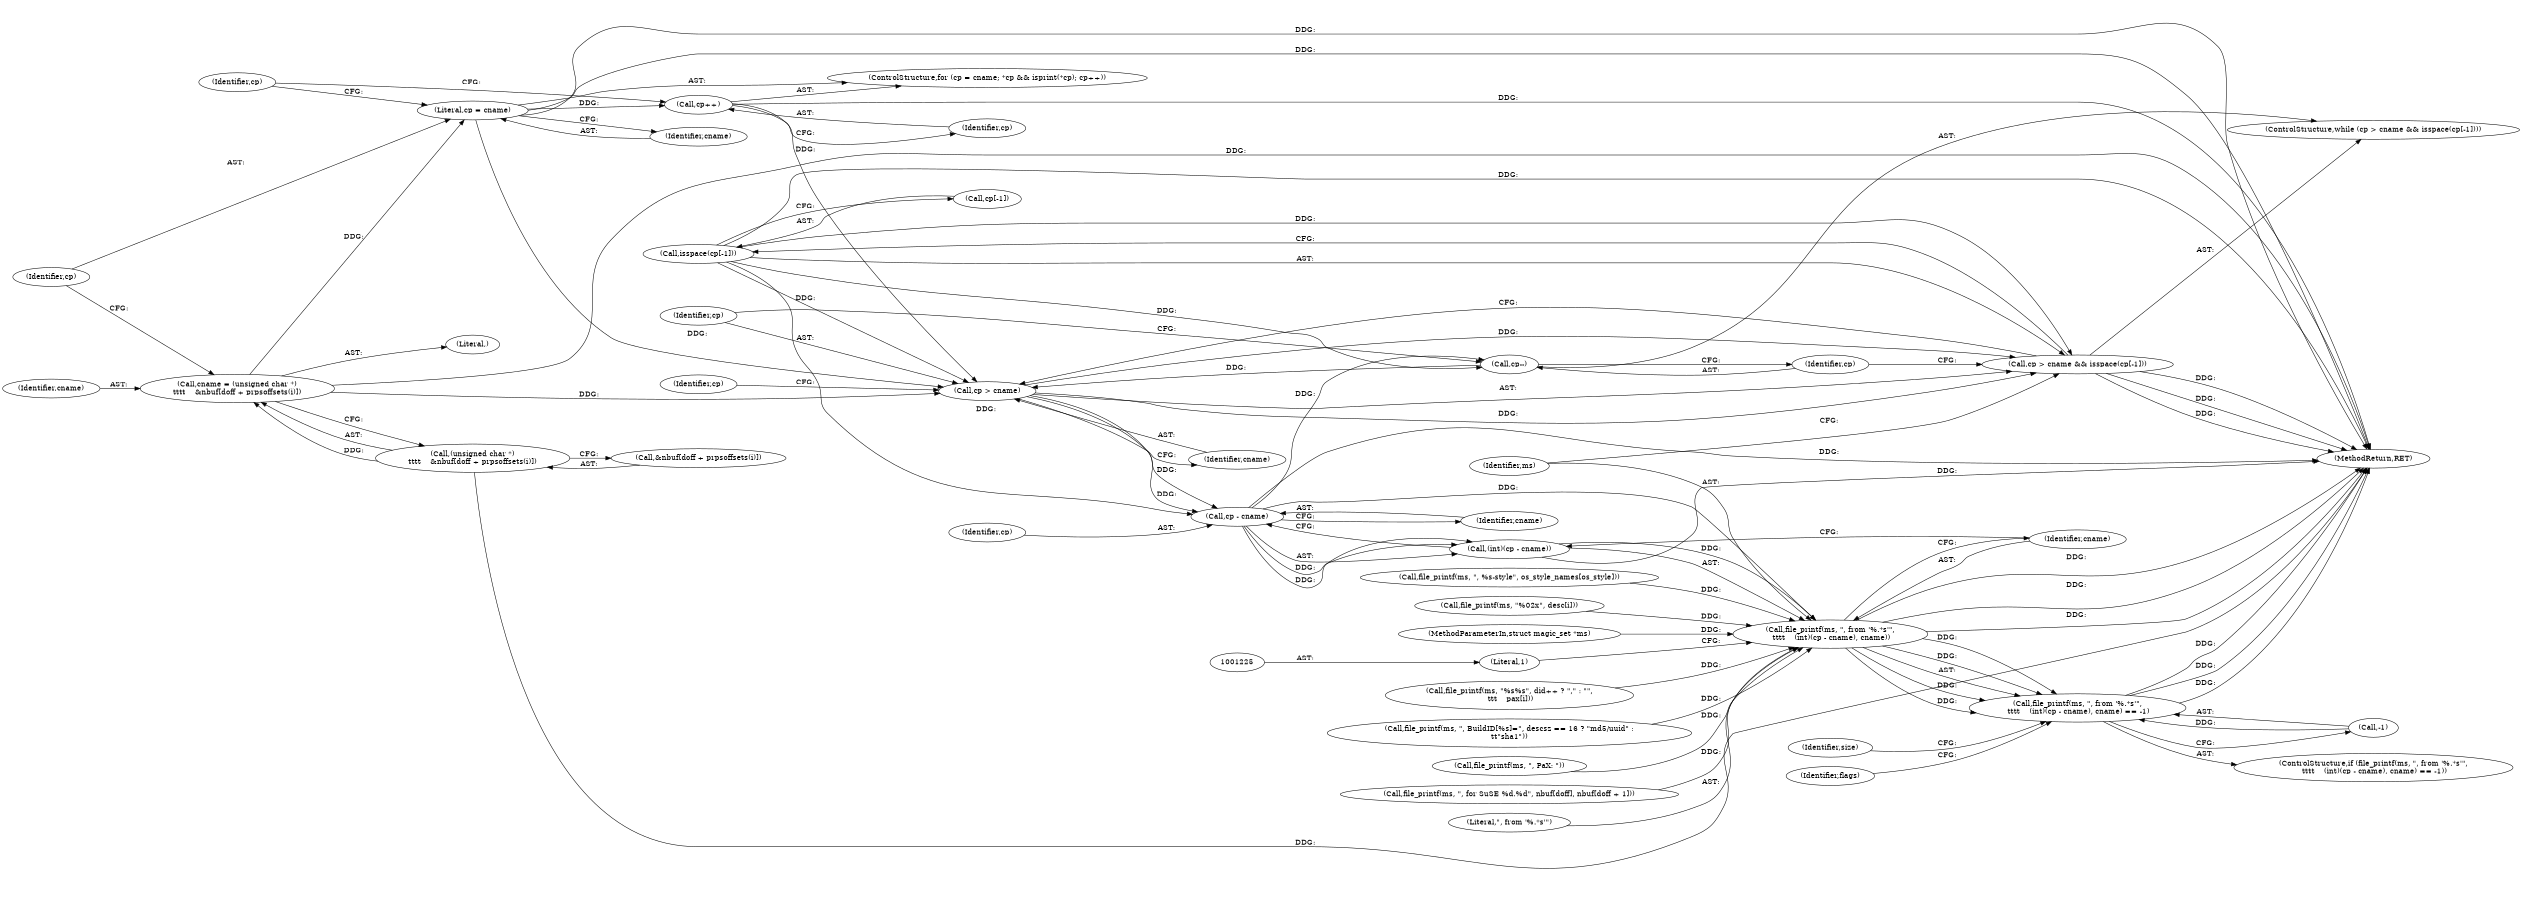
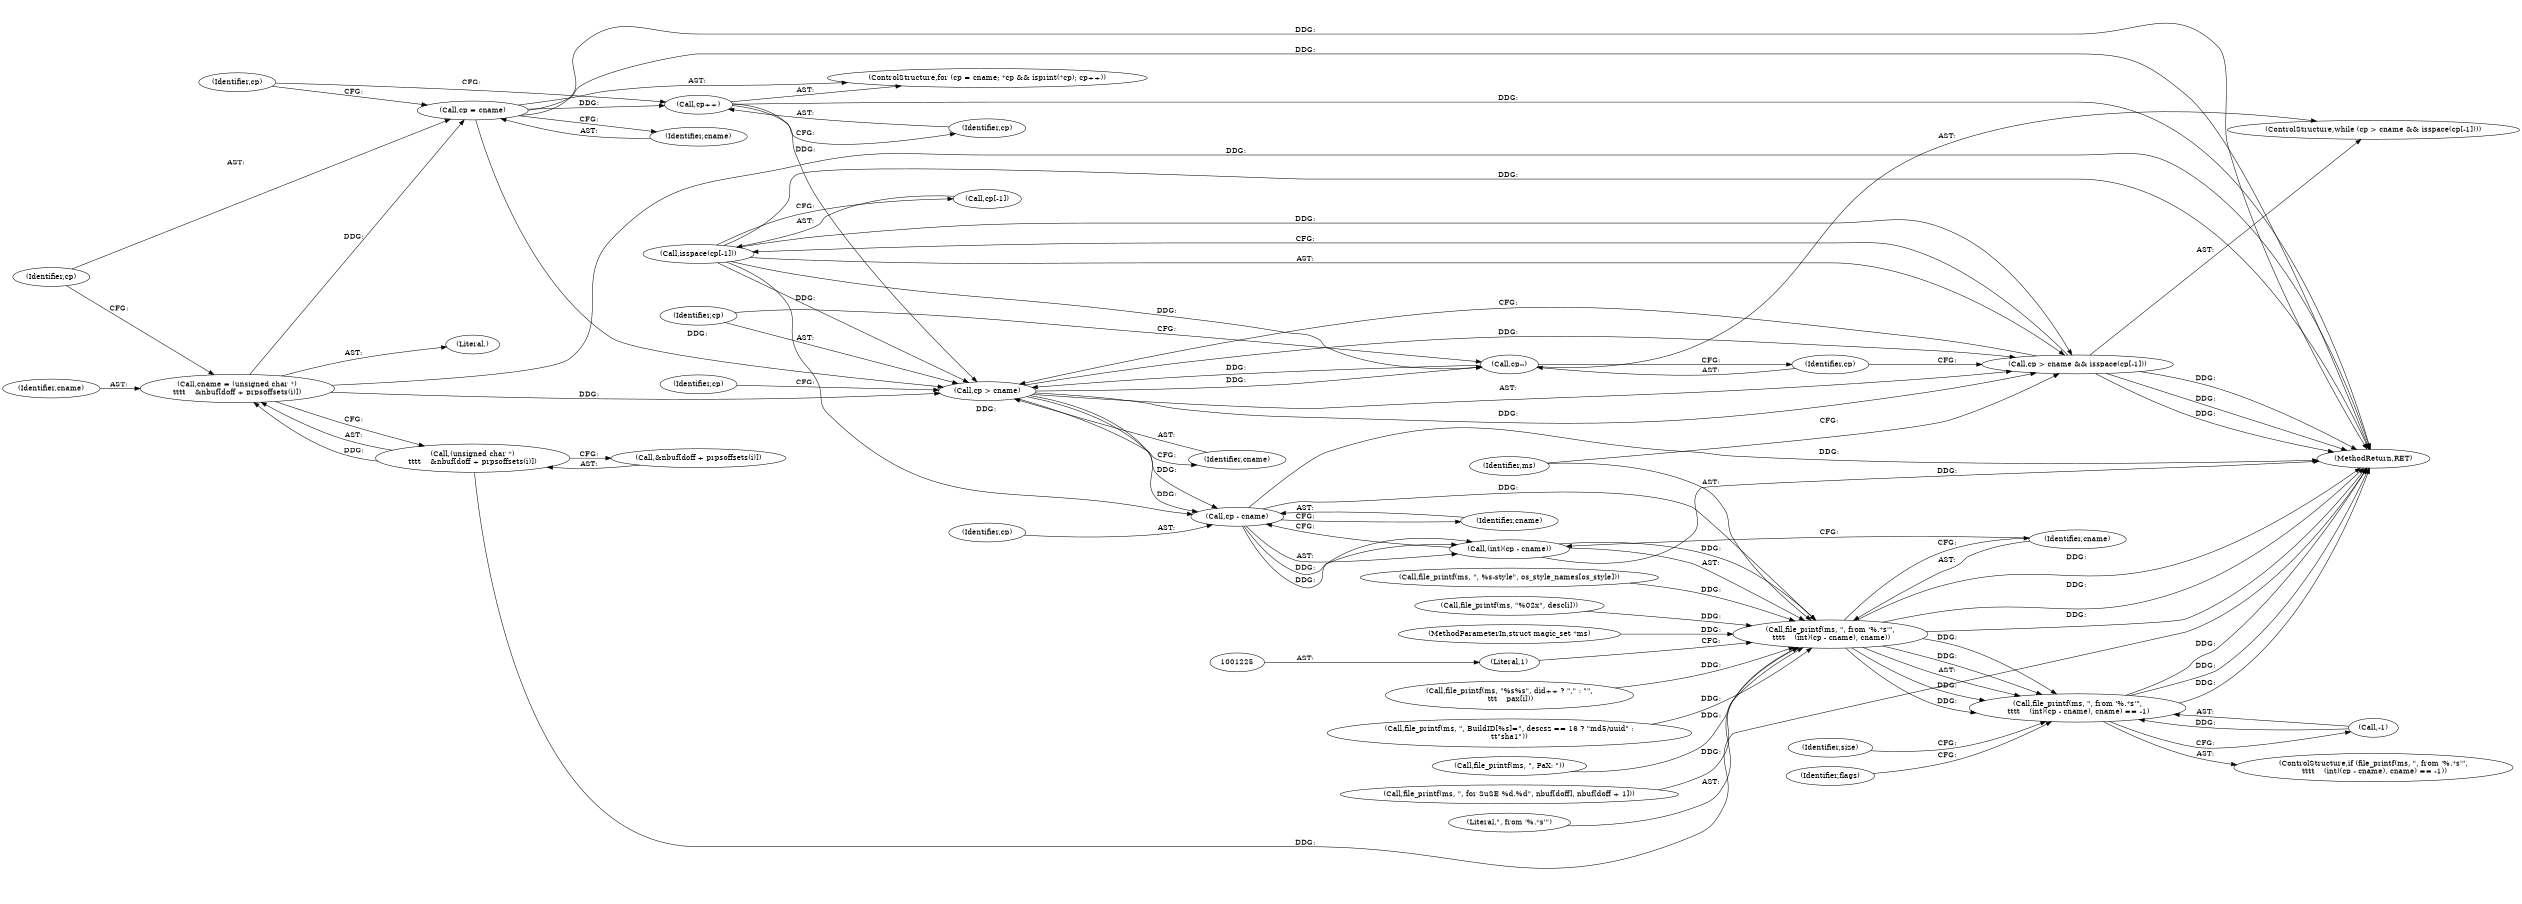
node "(Literal,cp = cname)": label "(Literal,cp = cname)" -> "(Call,cp = cname)"
edge "(Call,cp - cname)" -> "(Call,cp--)": now "(Call,cp > cname)" -> "(Call,cp--)"
